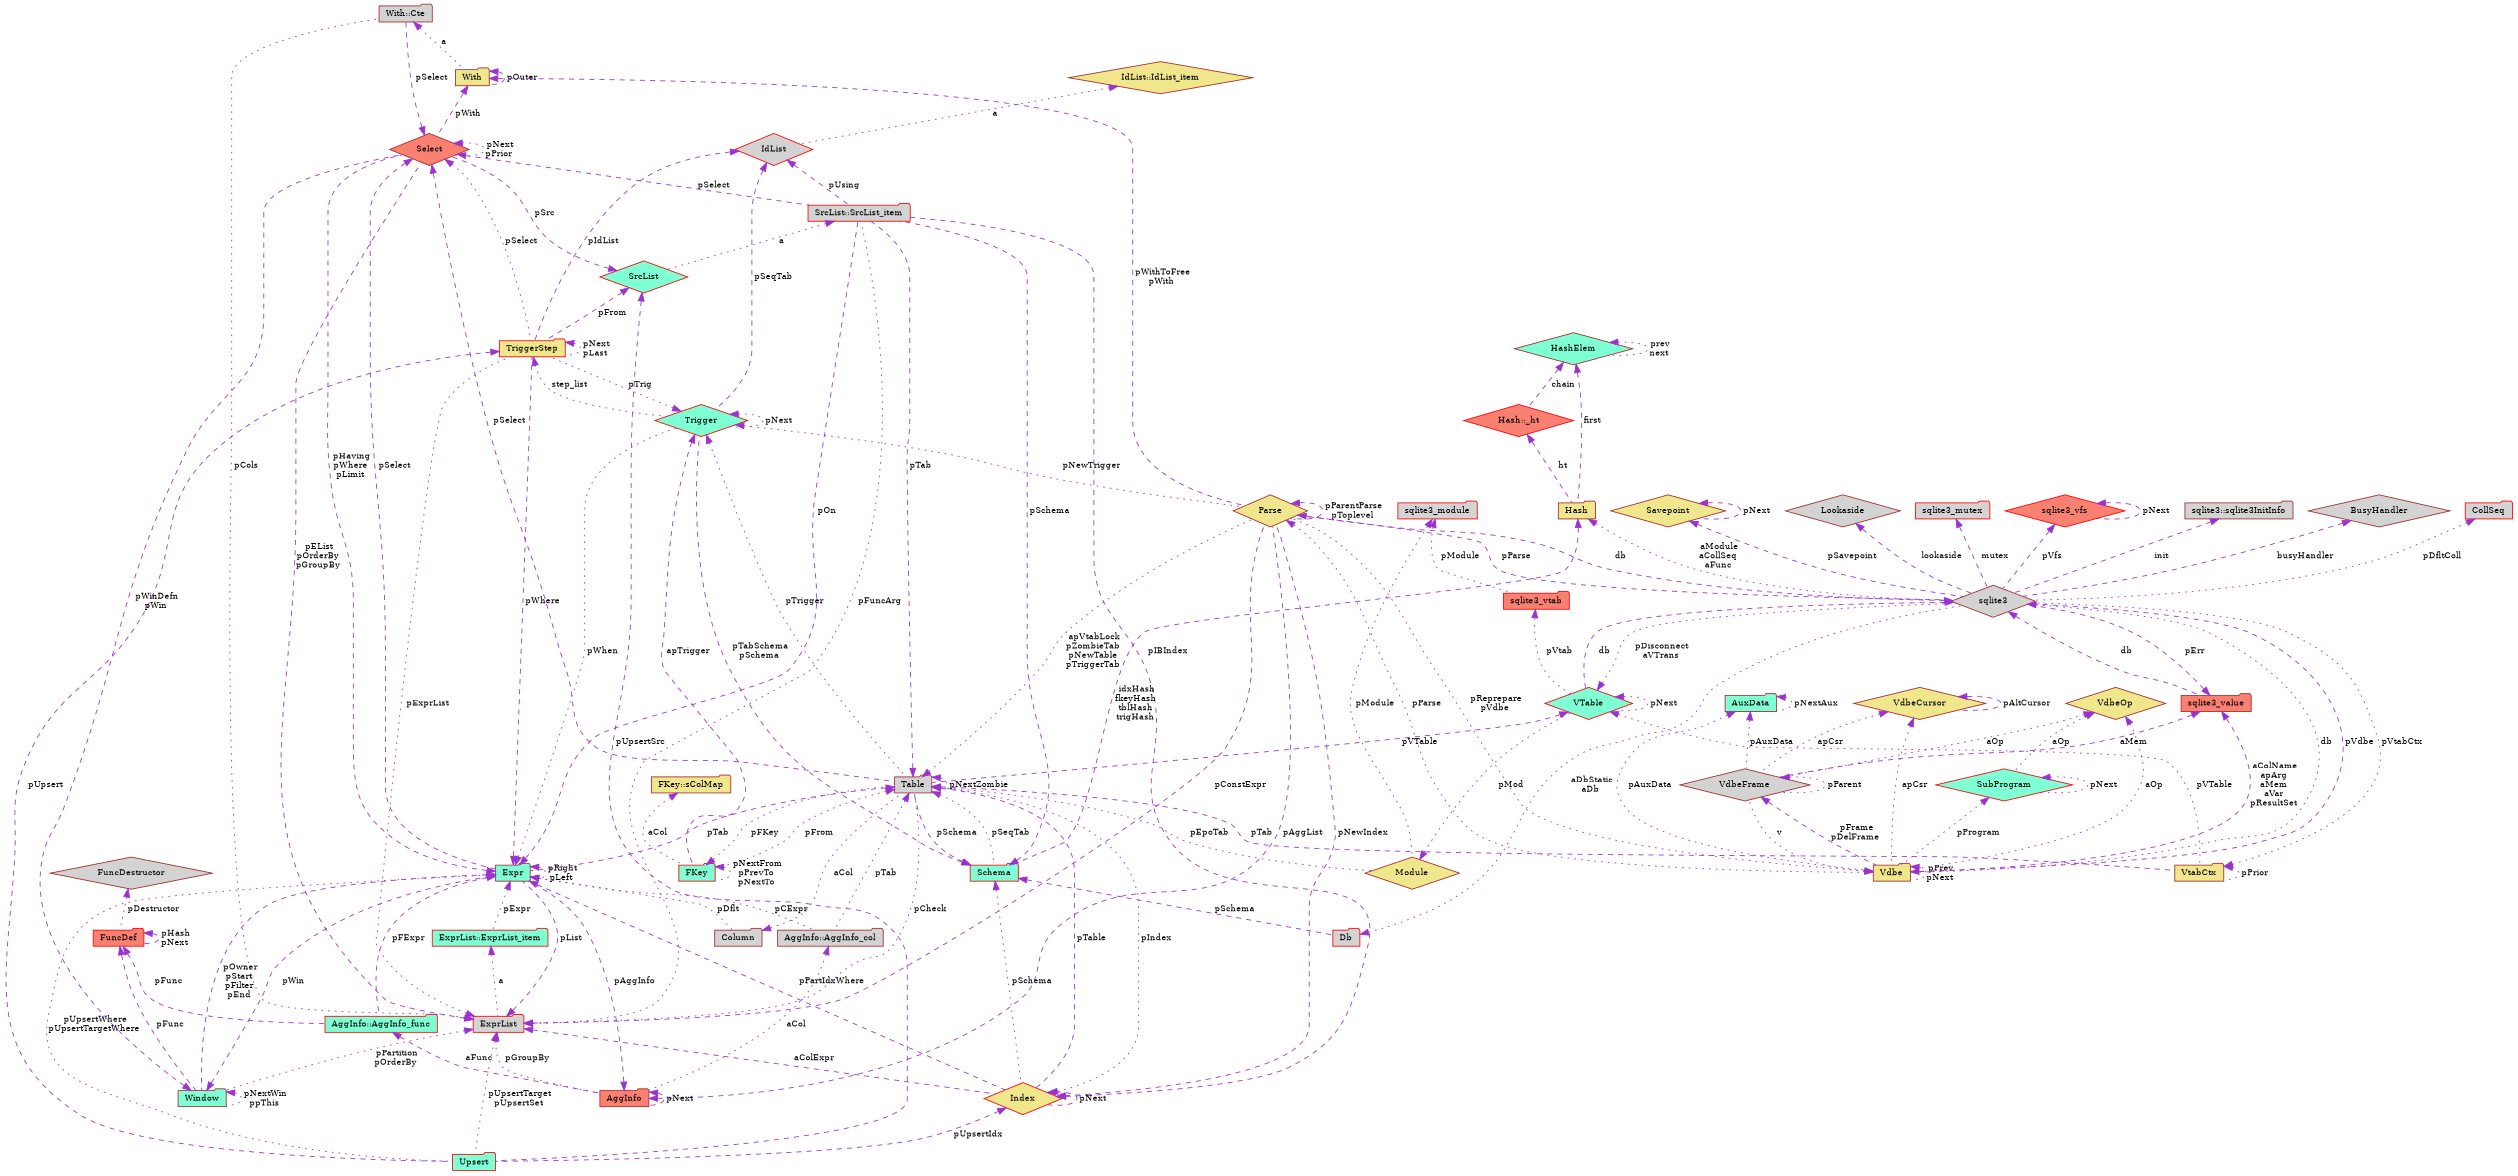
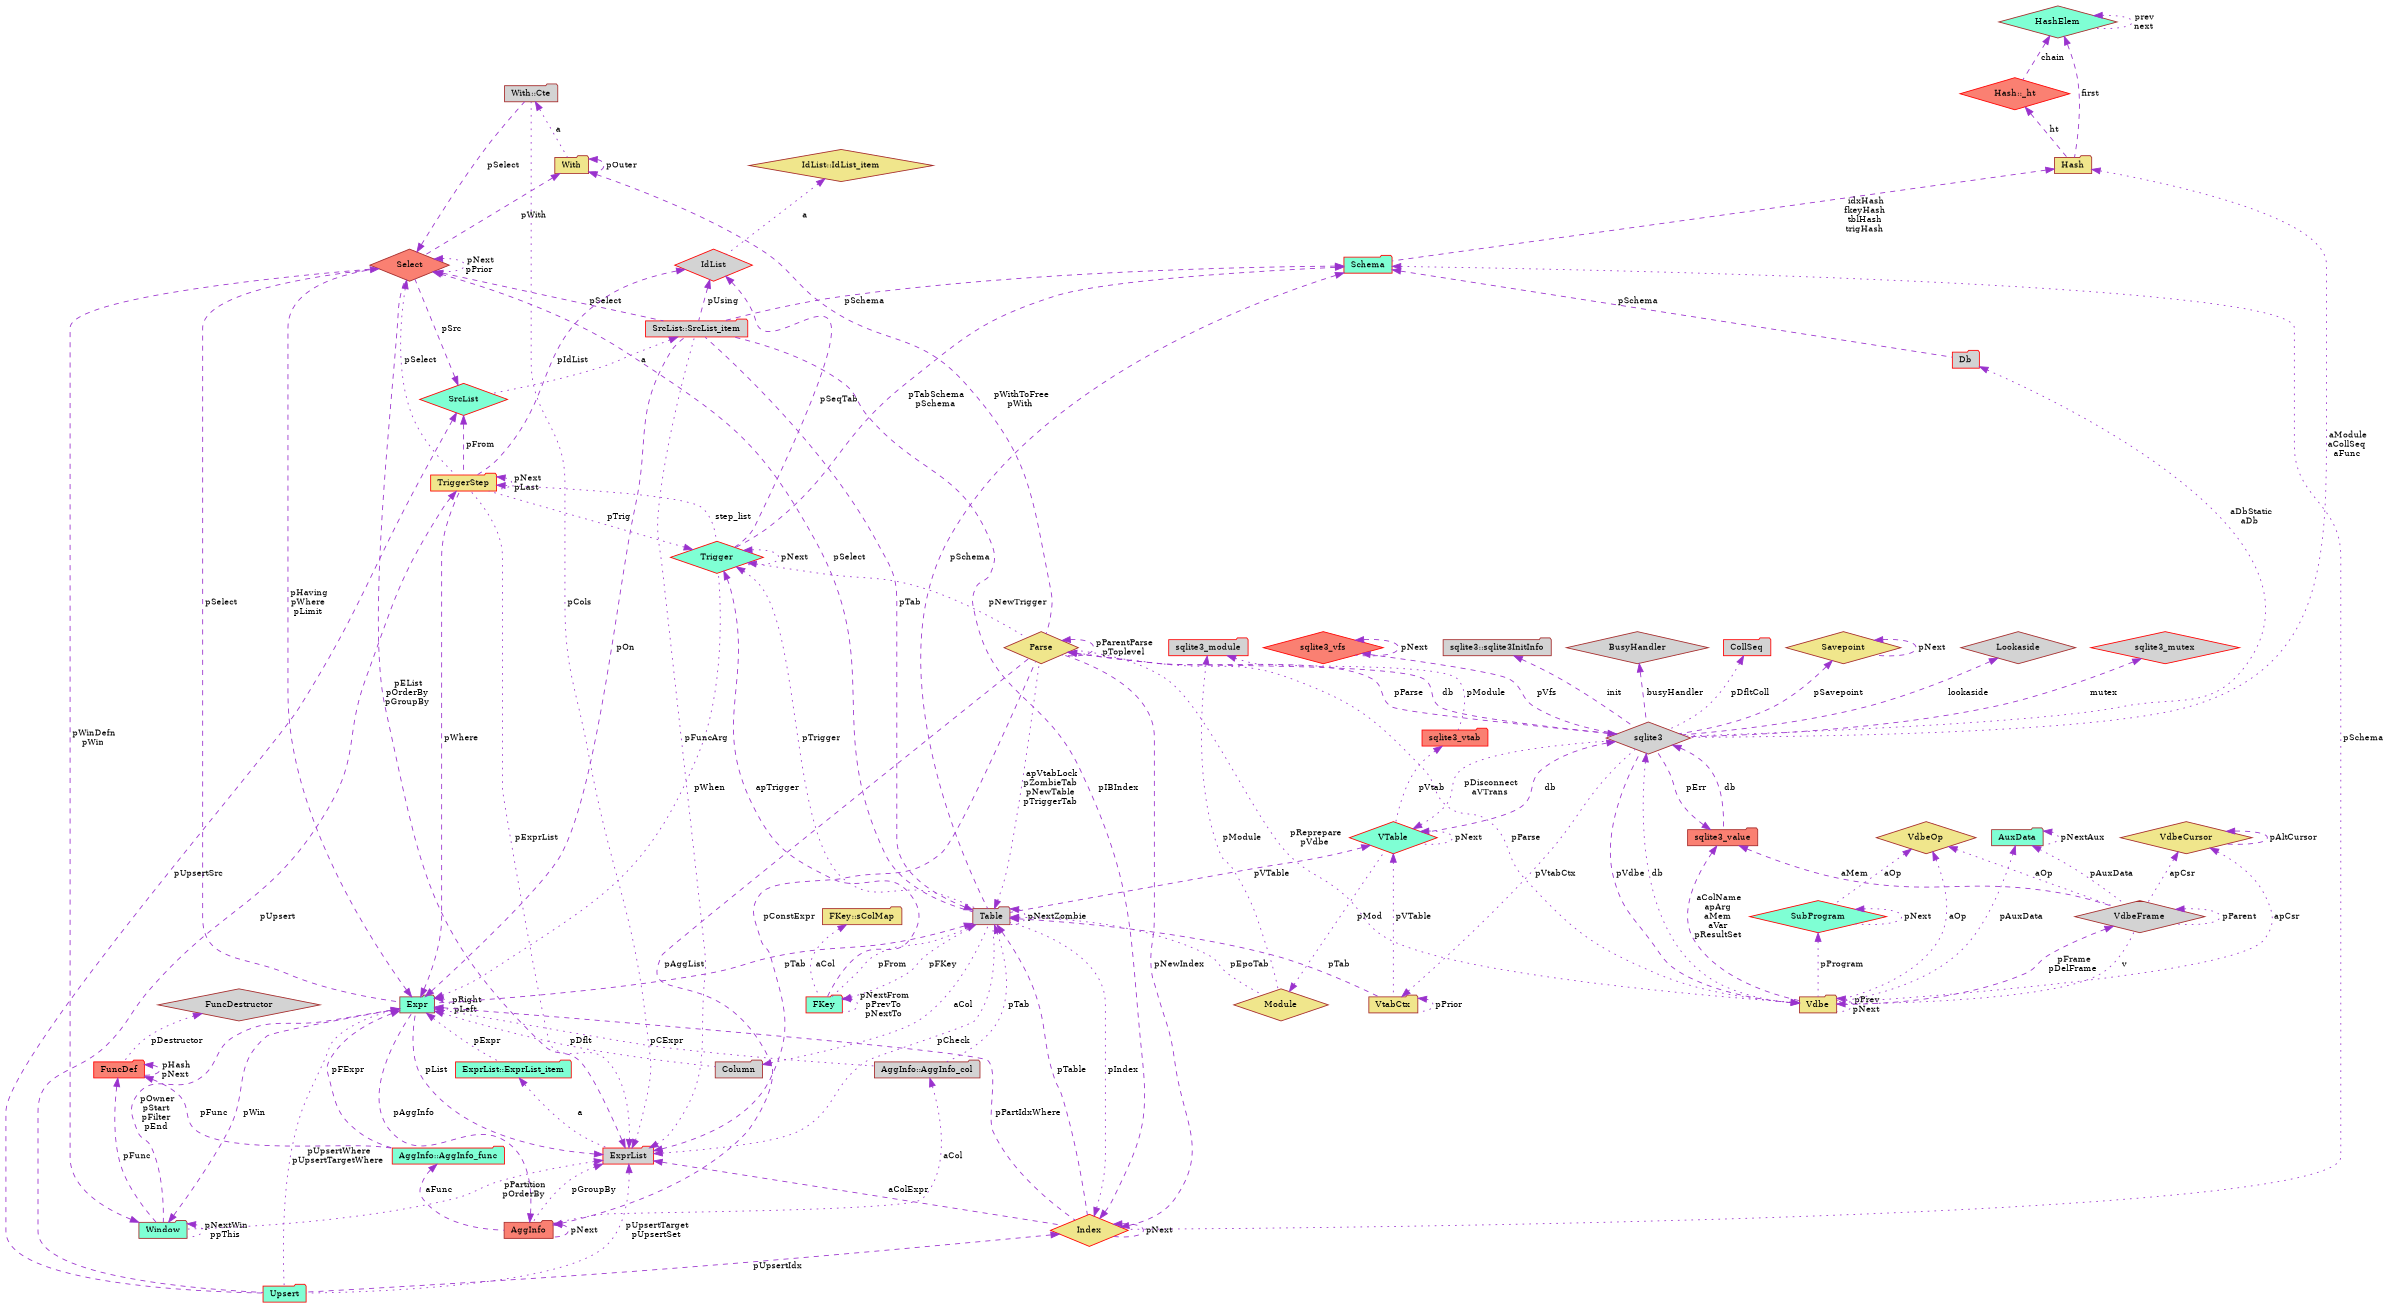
node "sqlite3_mutex": shape folder -> diamond
edge "Schema" -> "Table": removed, label "pSeqTab"
